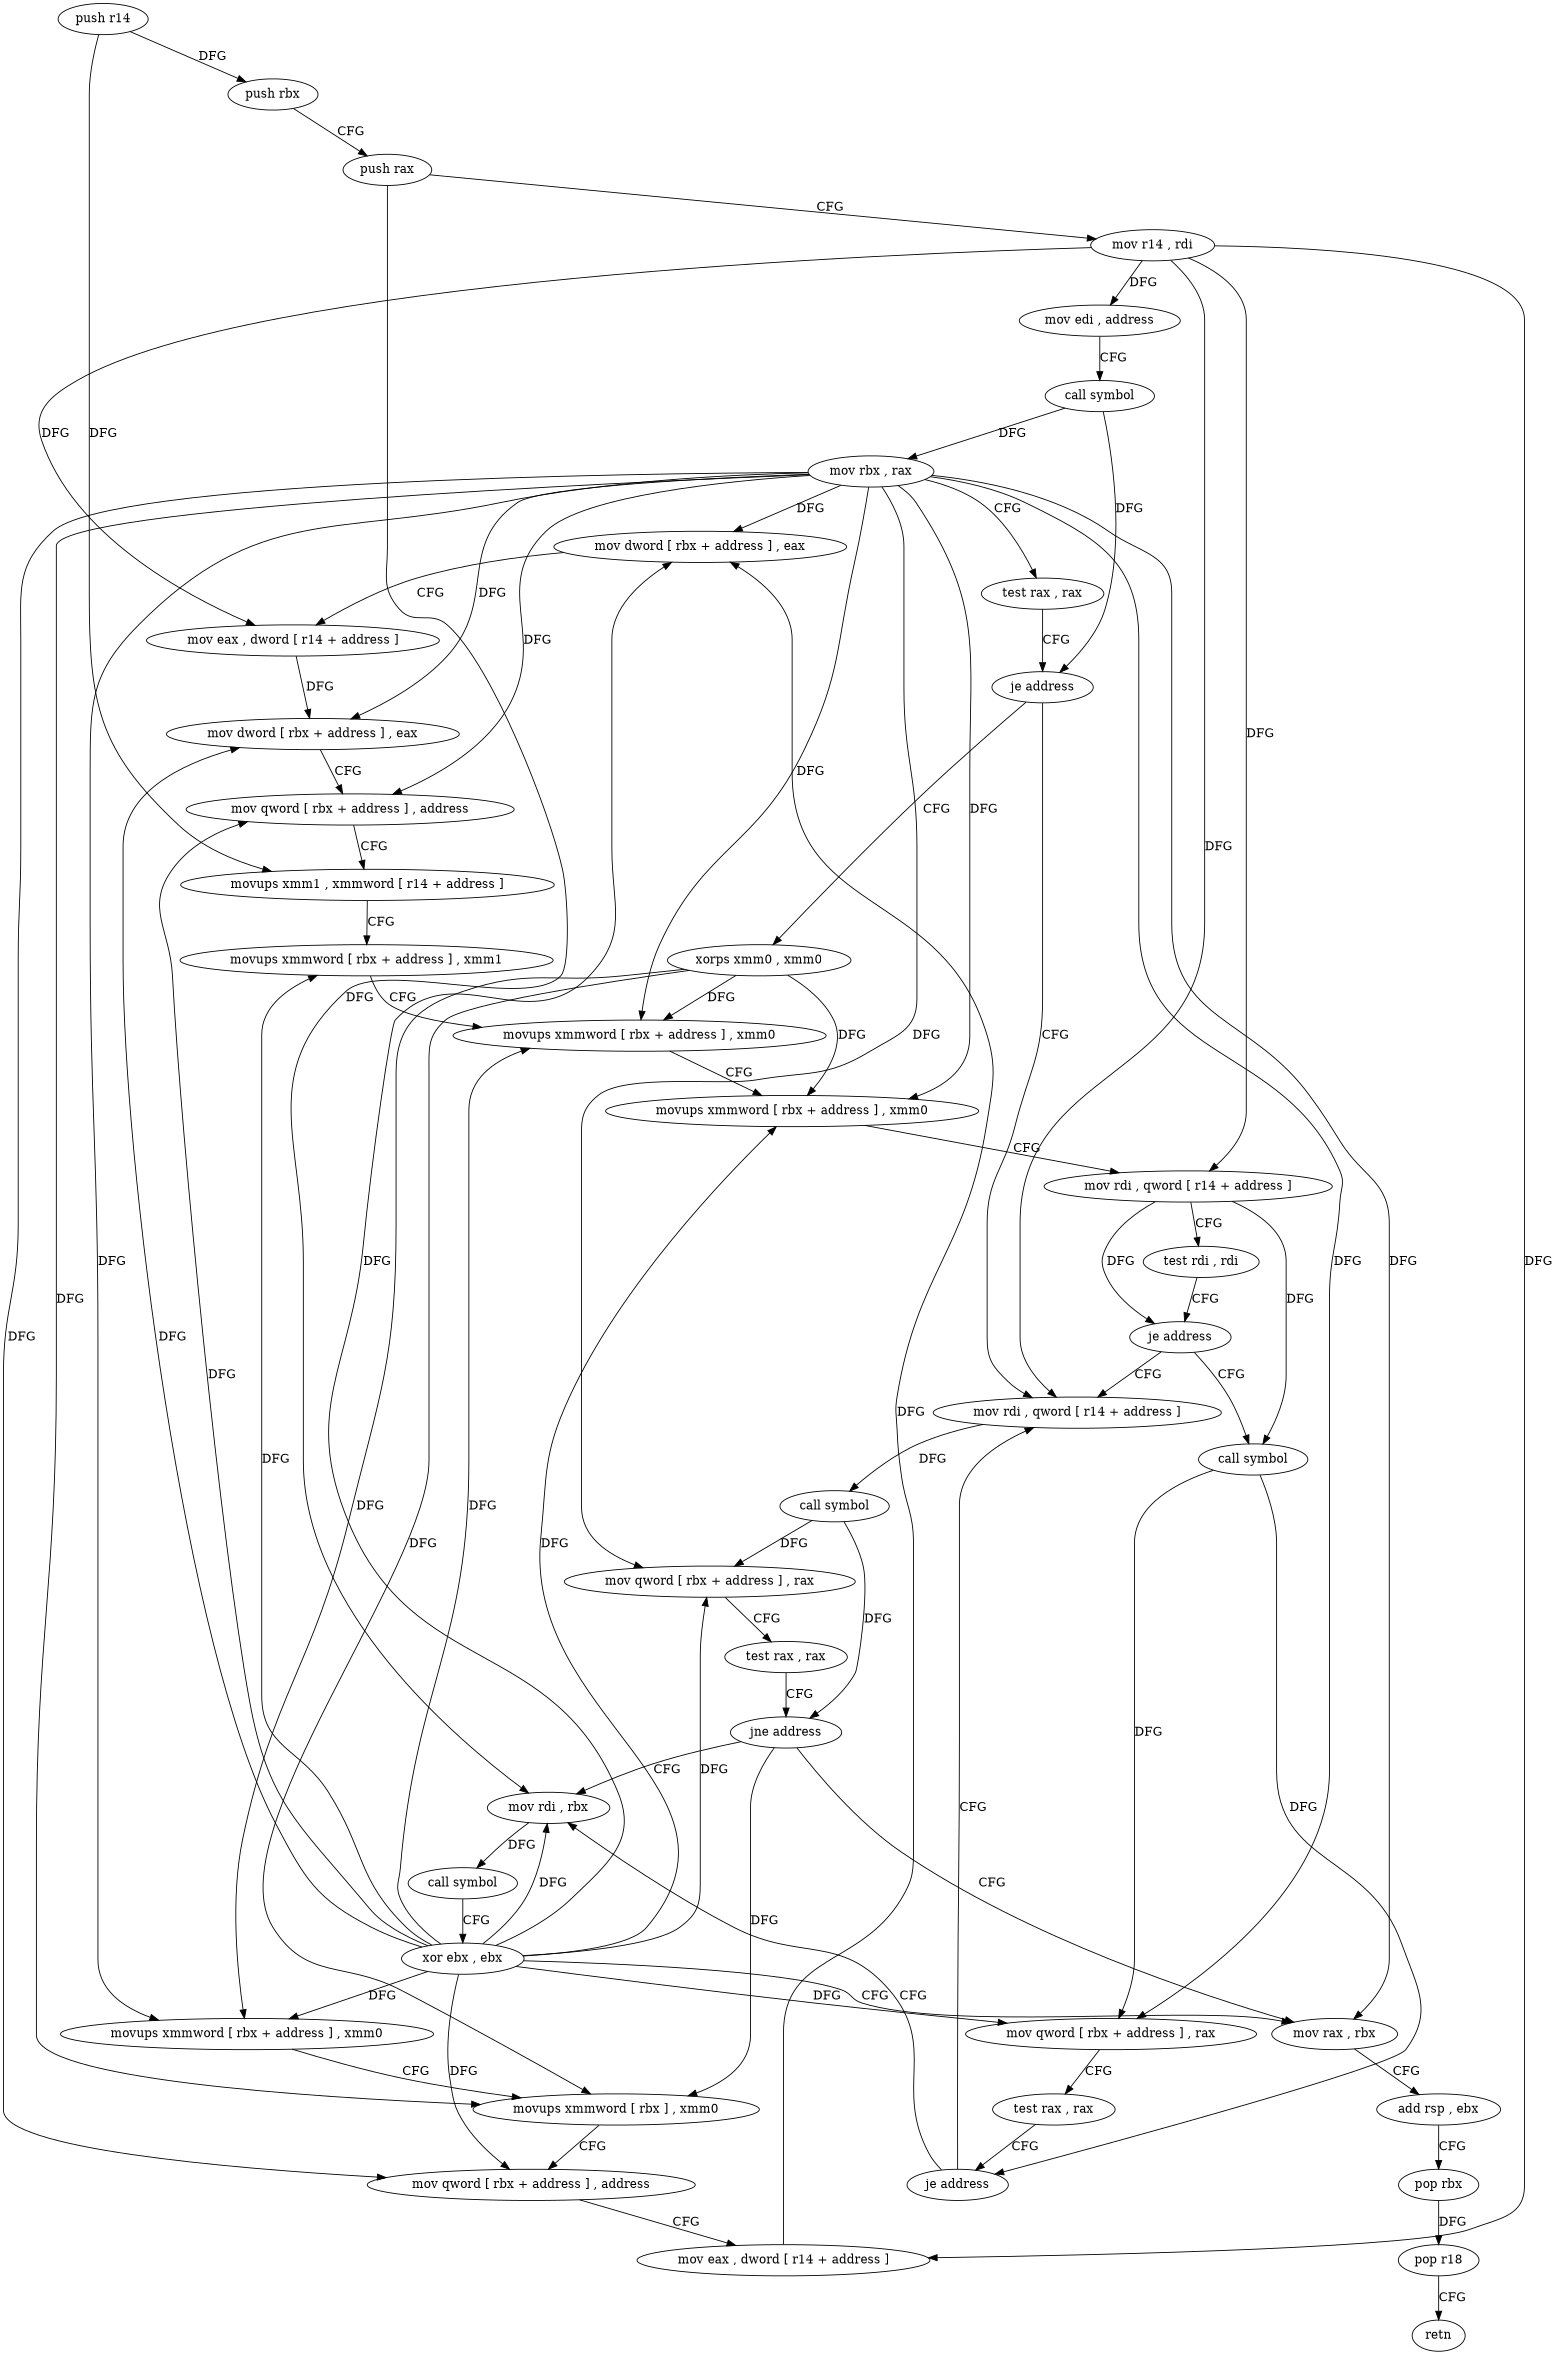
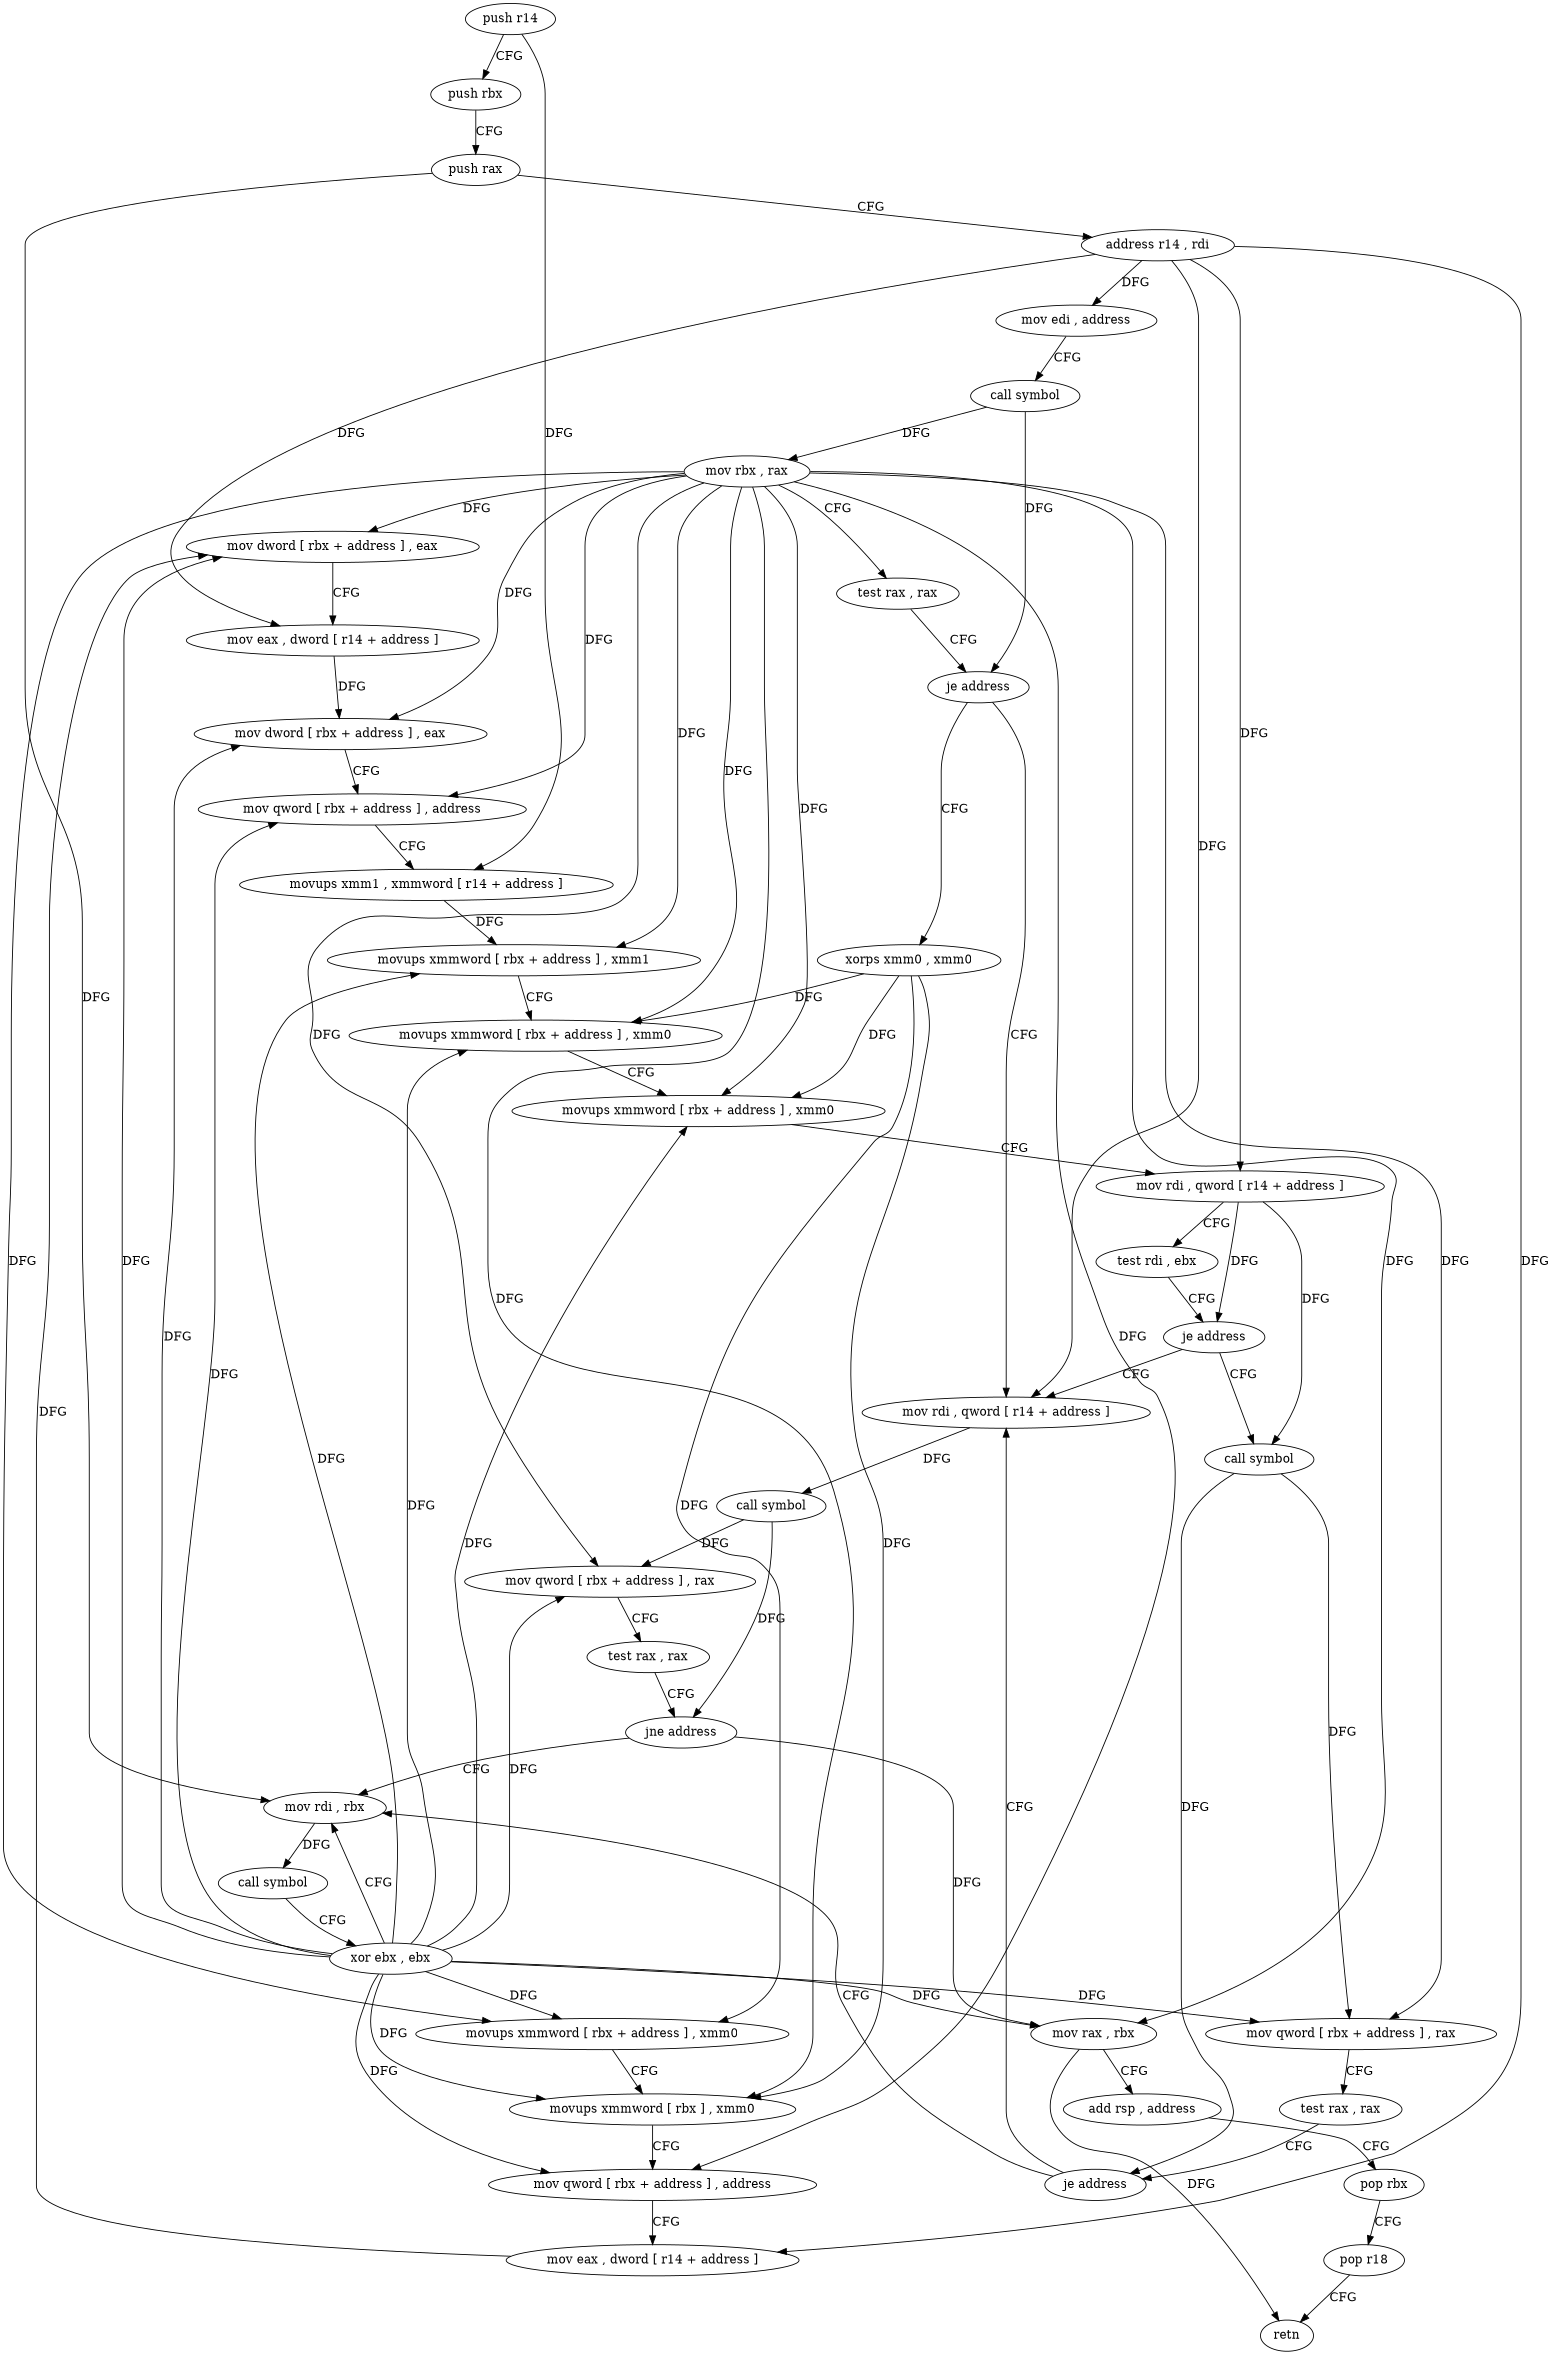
edge "push r14" -> "push rbx": label "DFG" -> "CFG"
node "mov r14 , rdi": label "mov r14 , rdi" -> "address r14 , rdi"
edge "mov rbx , rax" -> "movups xmmword [ rbx + address ] , xmm1": added, label "DFG"
edge "movups xmm1 , xmmword [ r14 + address ]" -> "movups xmmword [ rbx + address ] , xmm1": label "CFG" -> "DFG"
node "test rdi , rdi": label "test rdi , rdi" -> "test rdi , ebx"
edge "xor ebx , ebx" -> "mov rdi , rbx": label "DFG" -> "CFG"
edge "jne address" -> "mov rax , rbx": label "CFG" -> "DFG"
edge "jne address" -> "movups xmmword [ rbx ] , xmm0": now "xor ebx , ebx" -> "movups xmmword [ rbx ] , xmm0"
edge "xor ebx , ebx" -> "mov rax , rbx": label "CFG" -> "DFG"
node "add rsp , ebx": label "add rsp , ebx" -> "add rsp , address"
edge "mov rax , rbx" -> "retn": added, label "DFG"
edge "pop rbx" -> "pop r18": label "DFG" -> "CFG"
